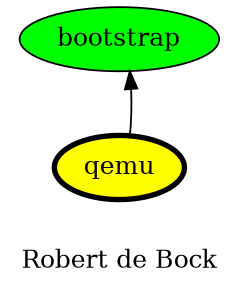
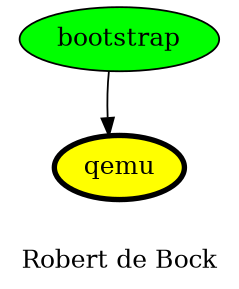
edge "qemu" -> "bootstrap": reversed
